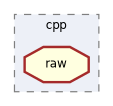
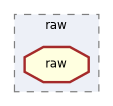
cluster "cpp": label "cpp" -> "raw"
